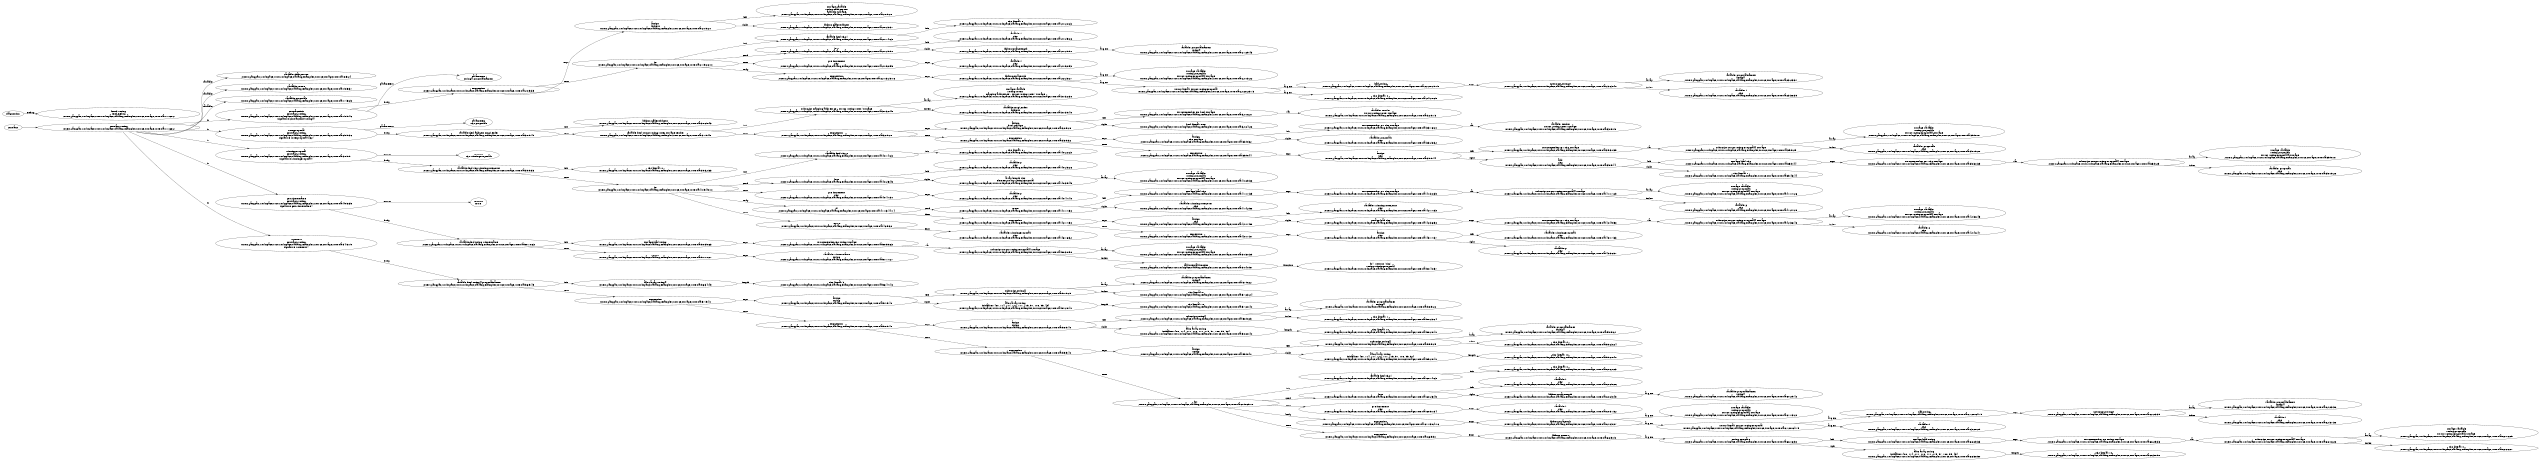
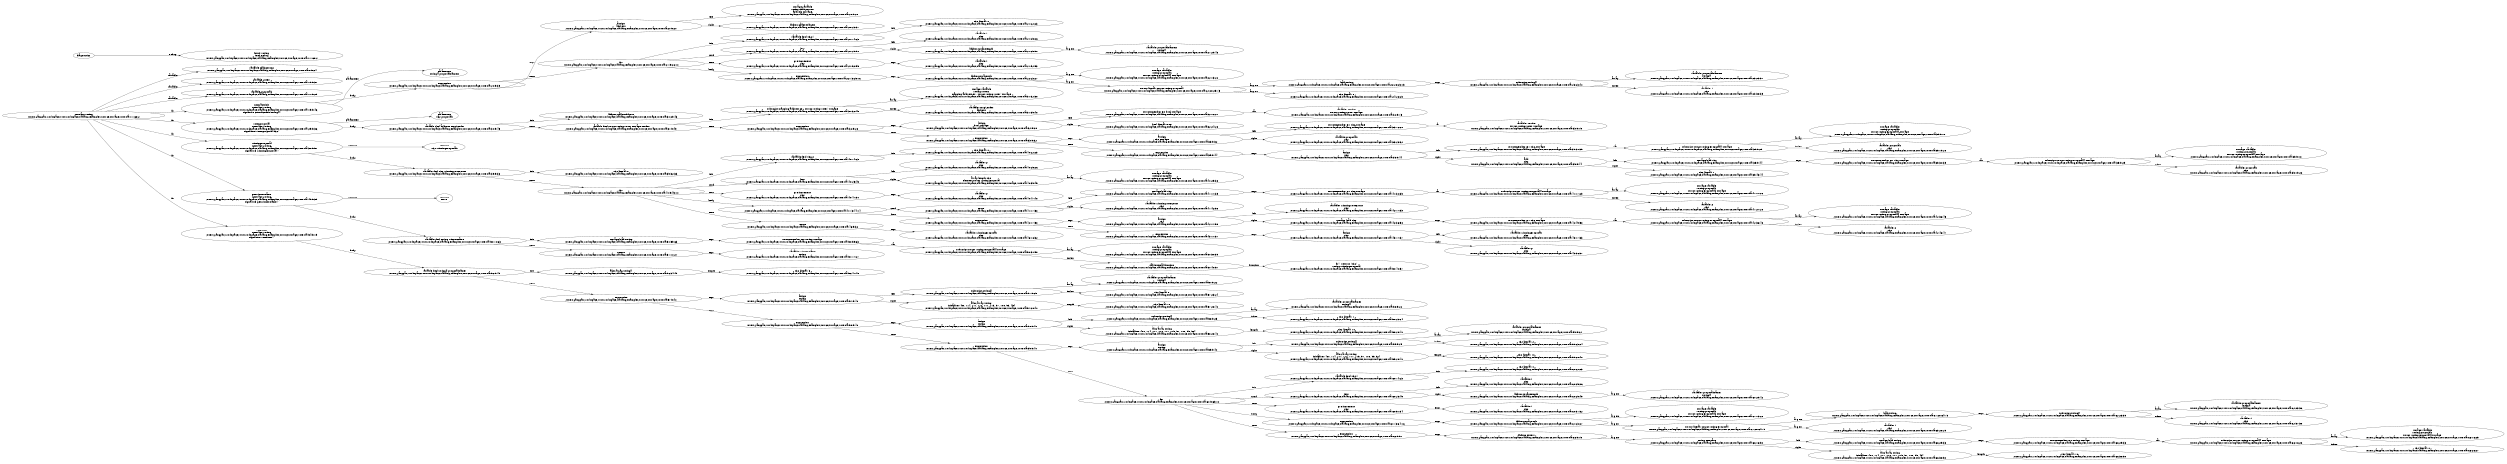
node "contracts": removed
